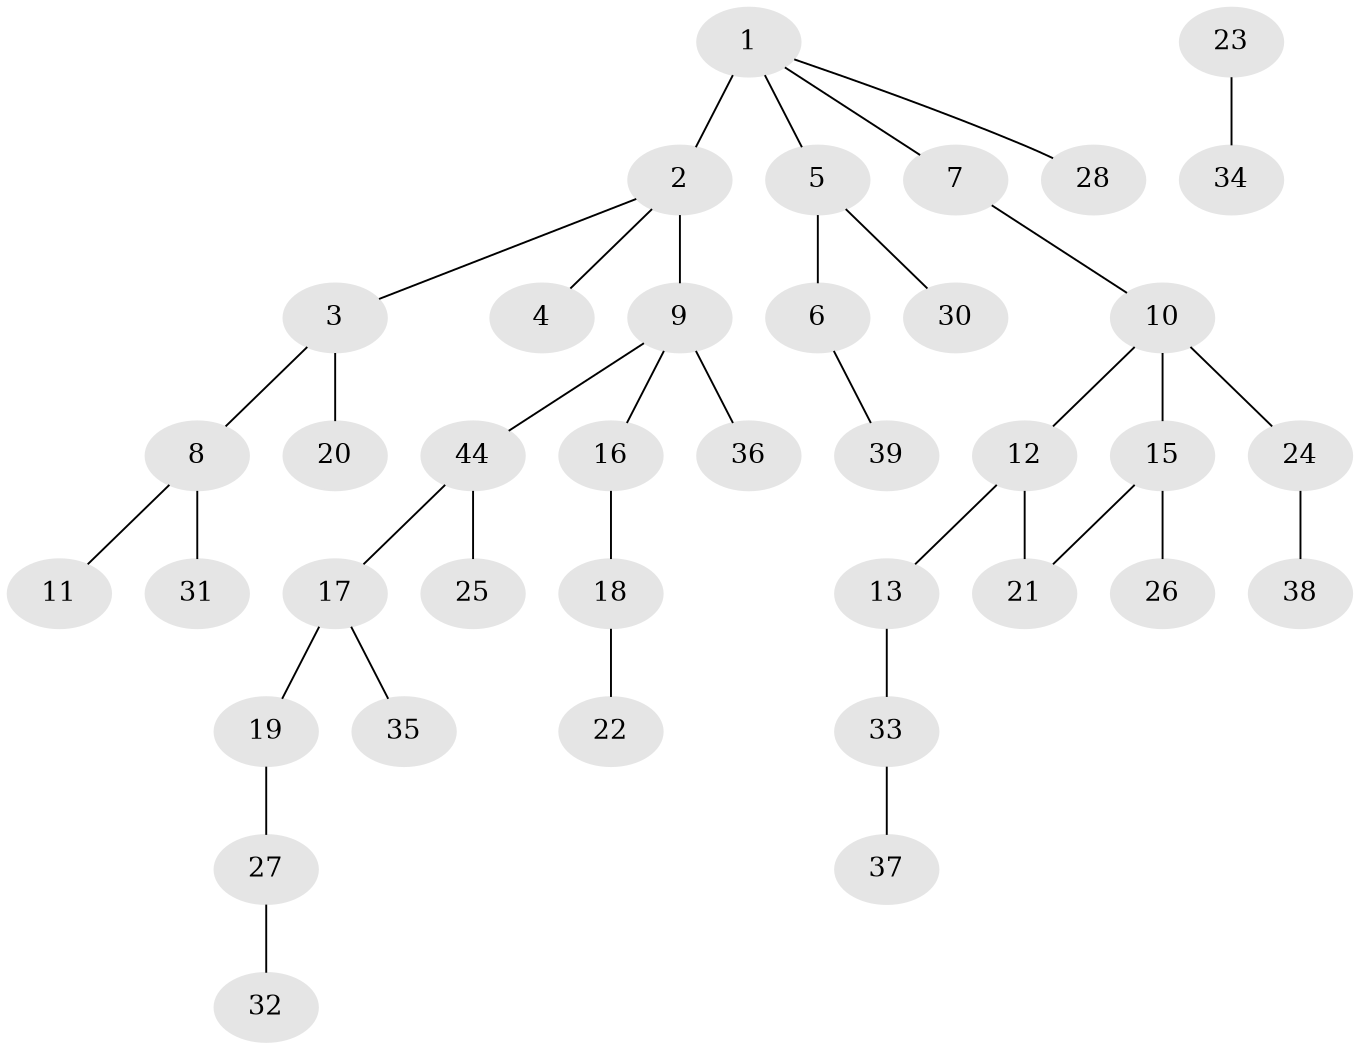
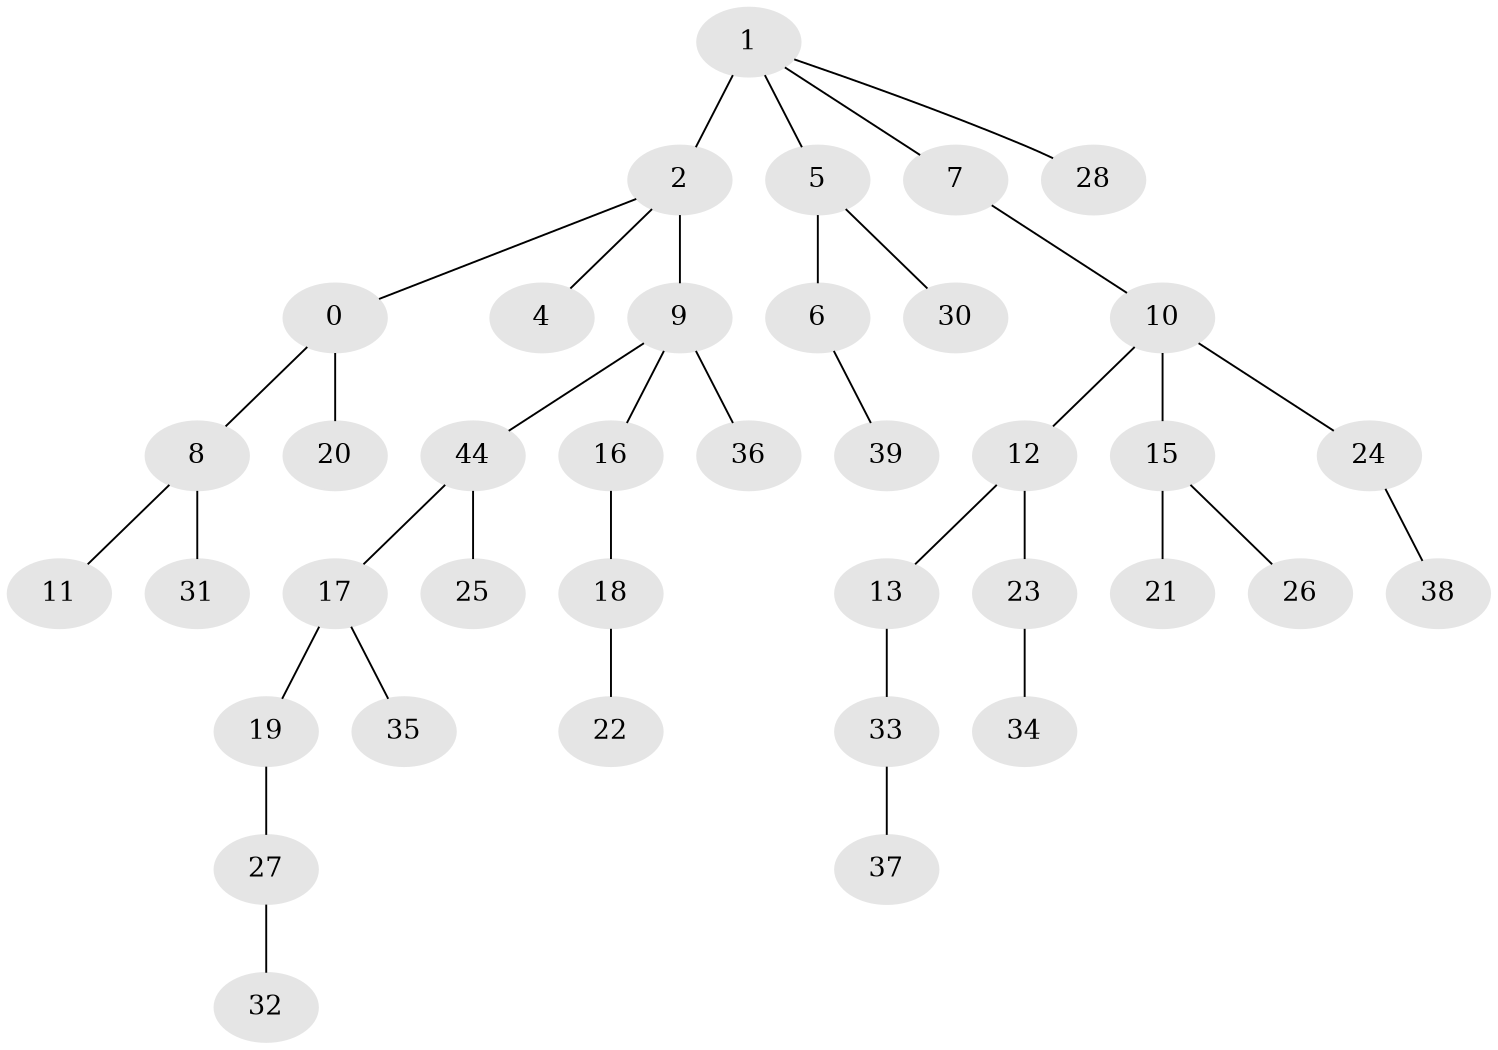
node "3": label "3" -> "0"
edge "12" -- "21": now "12" -- "23"
